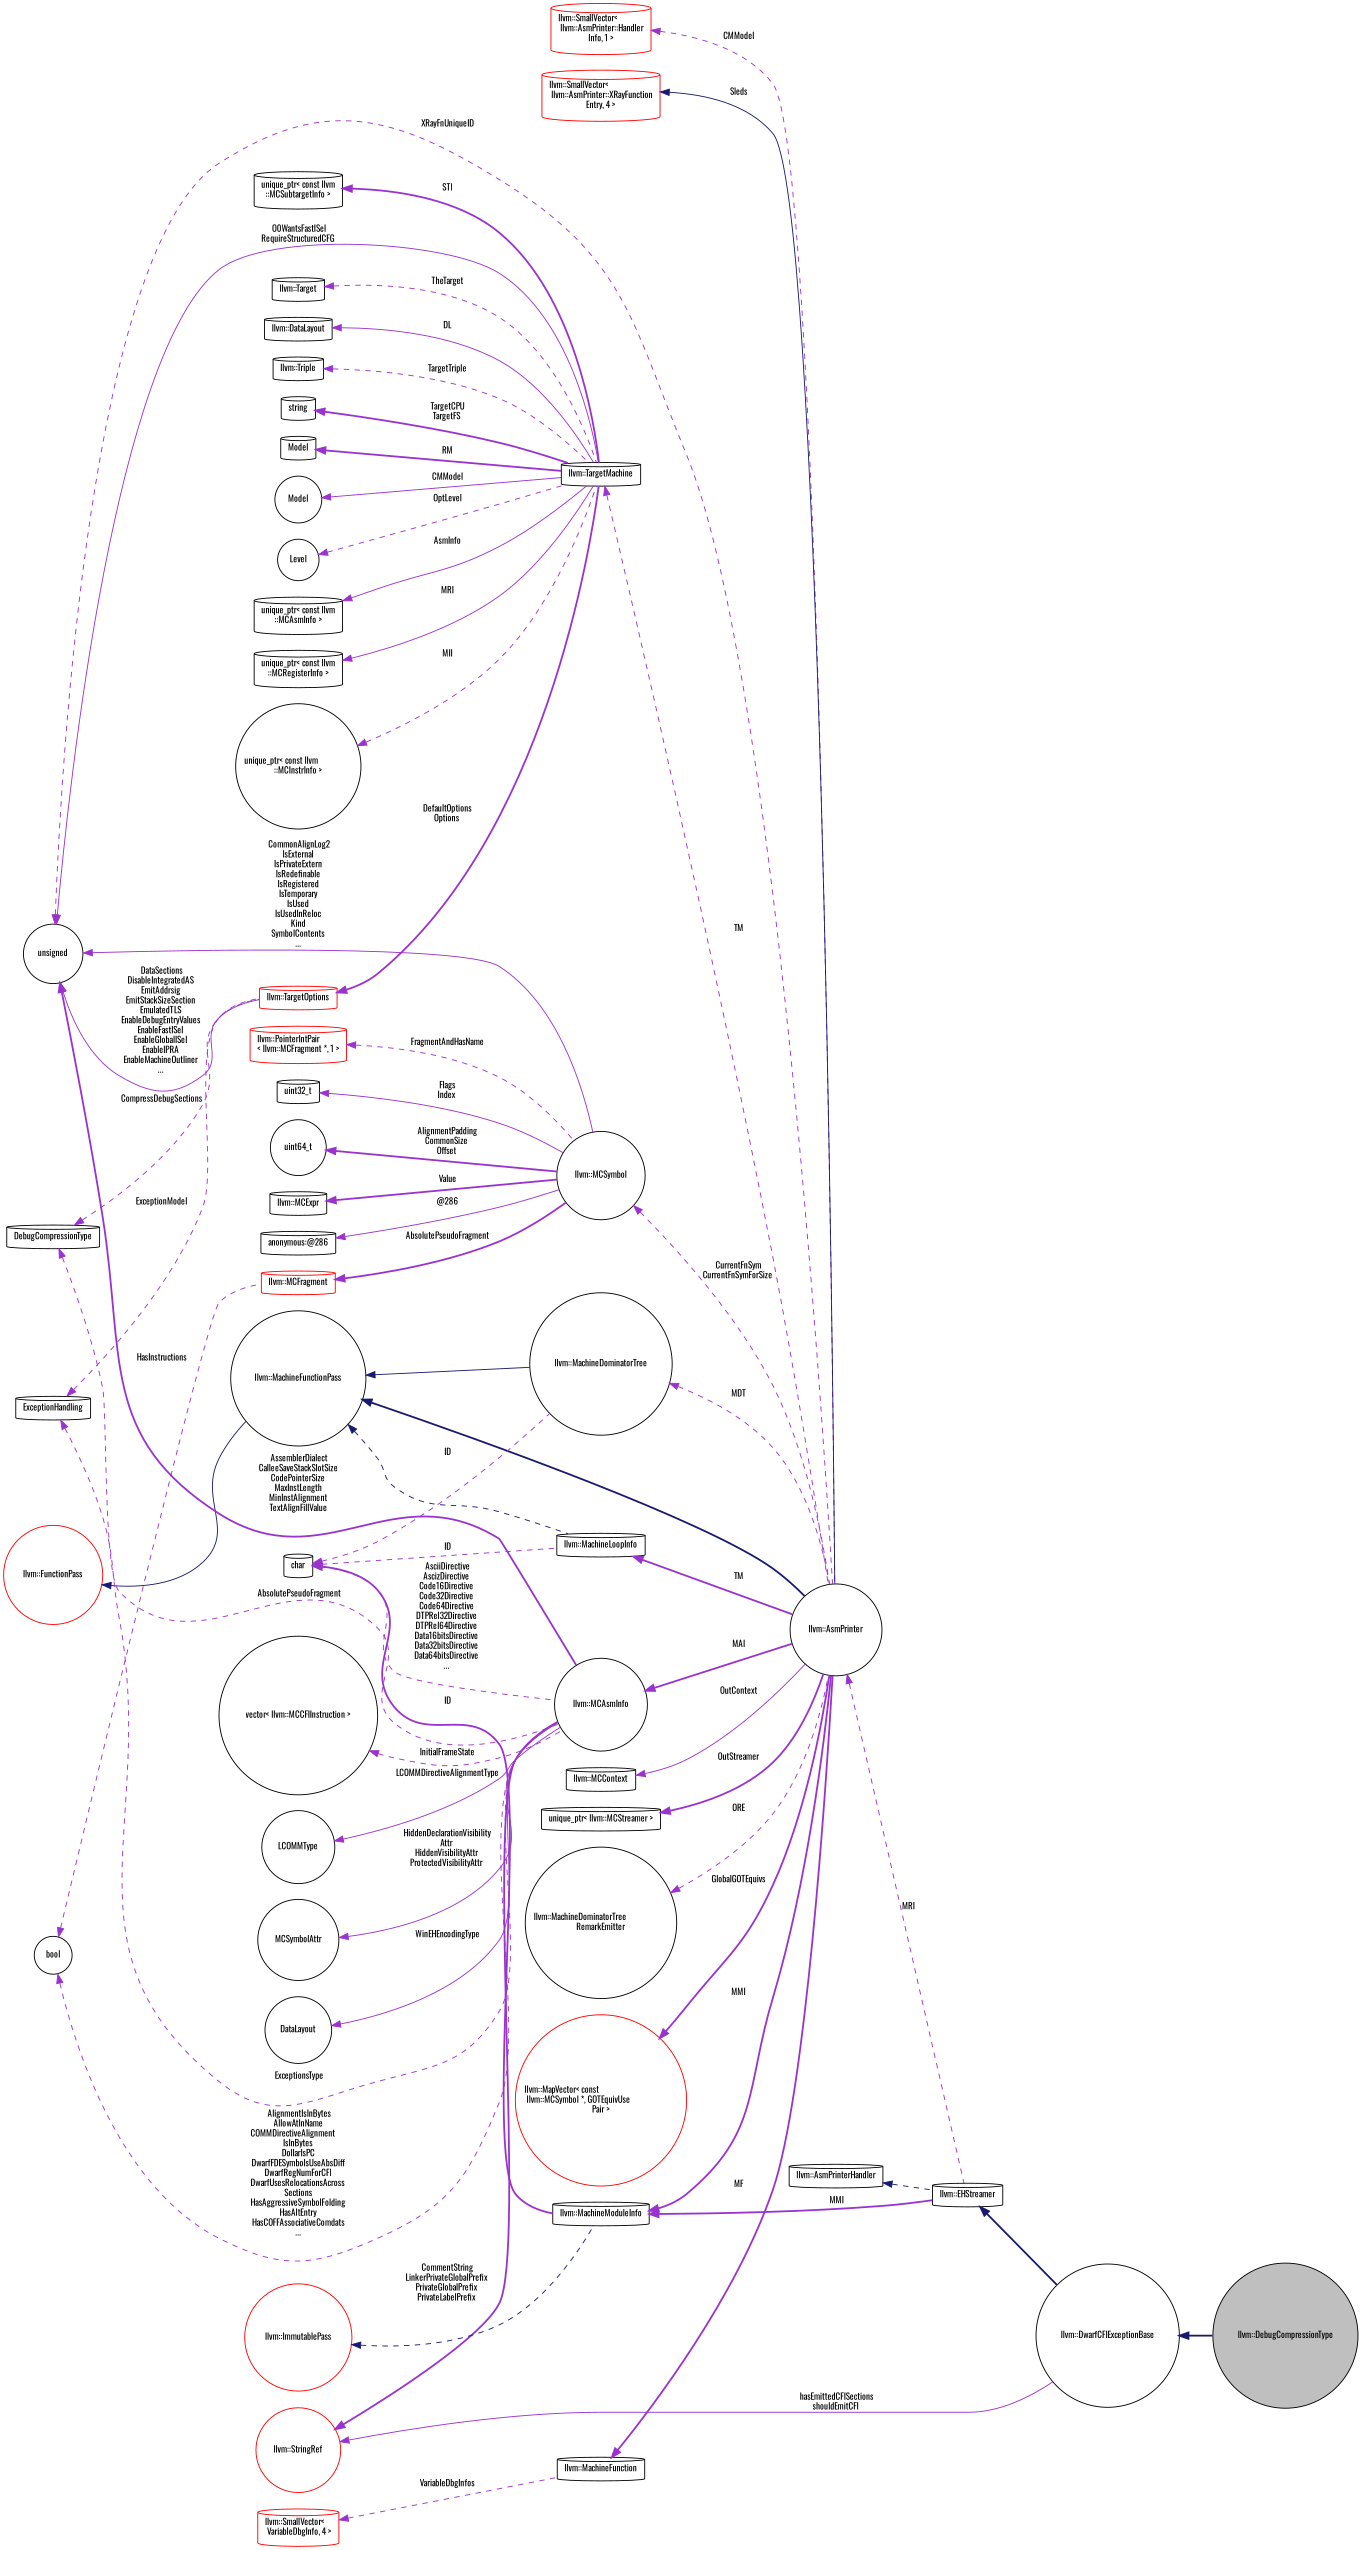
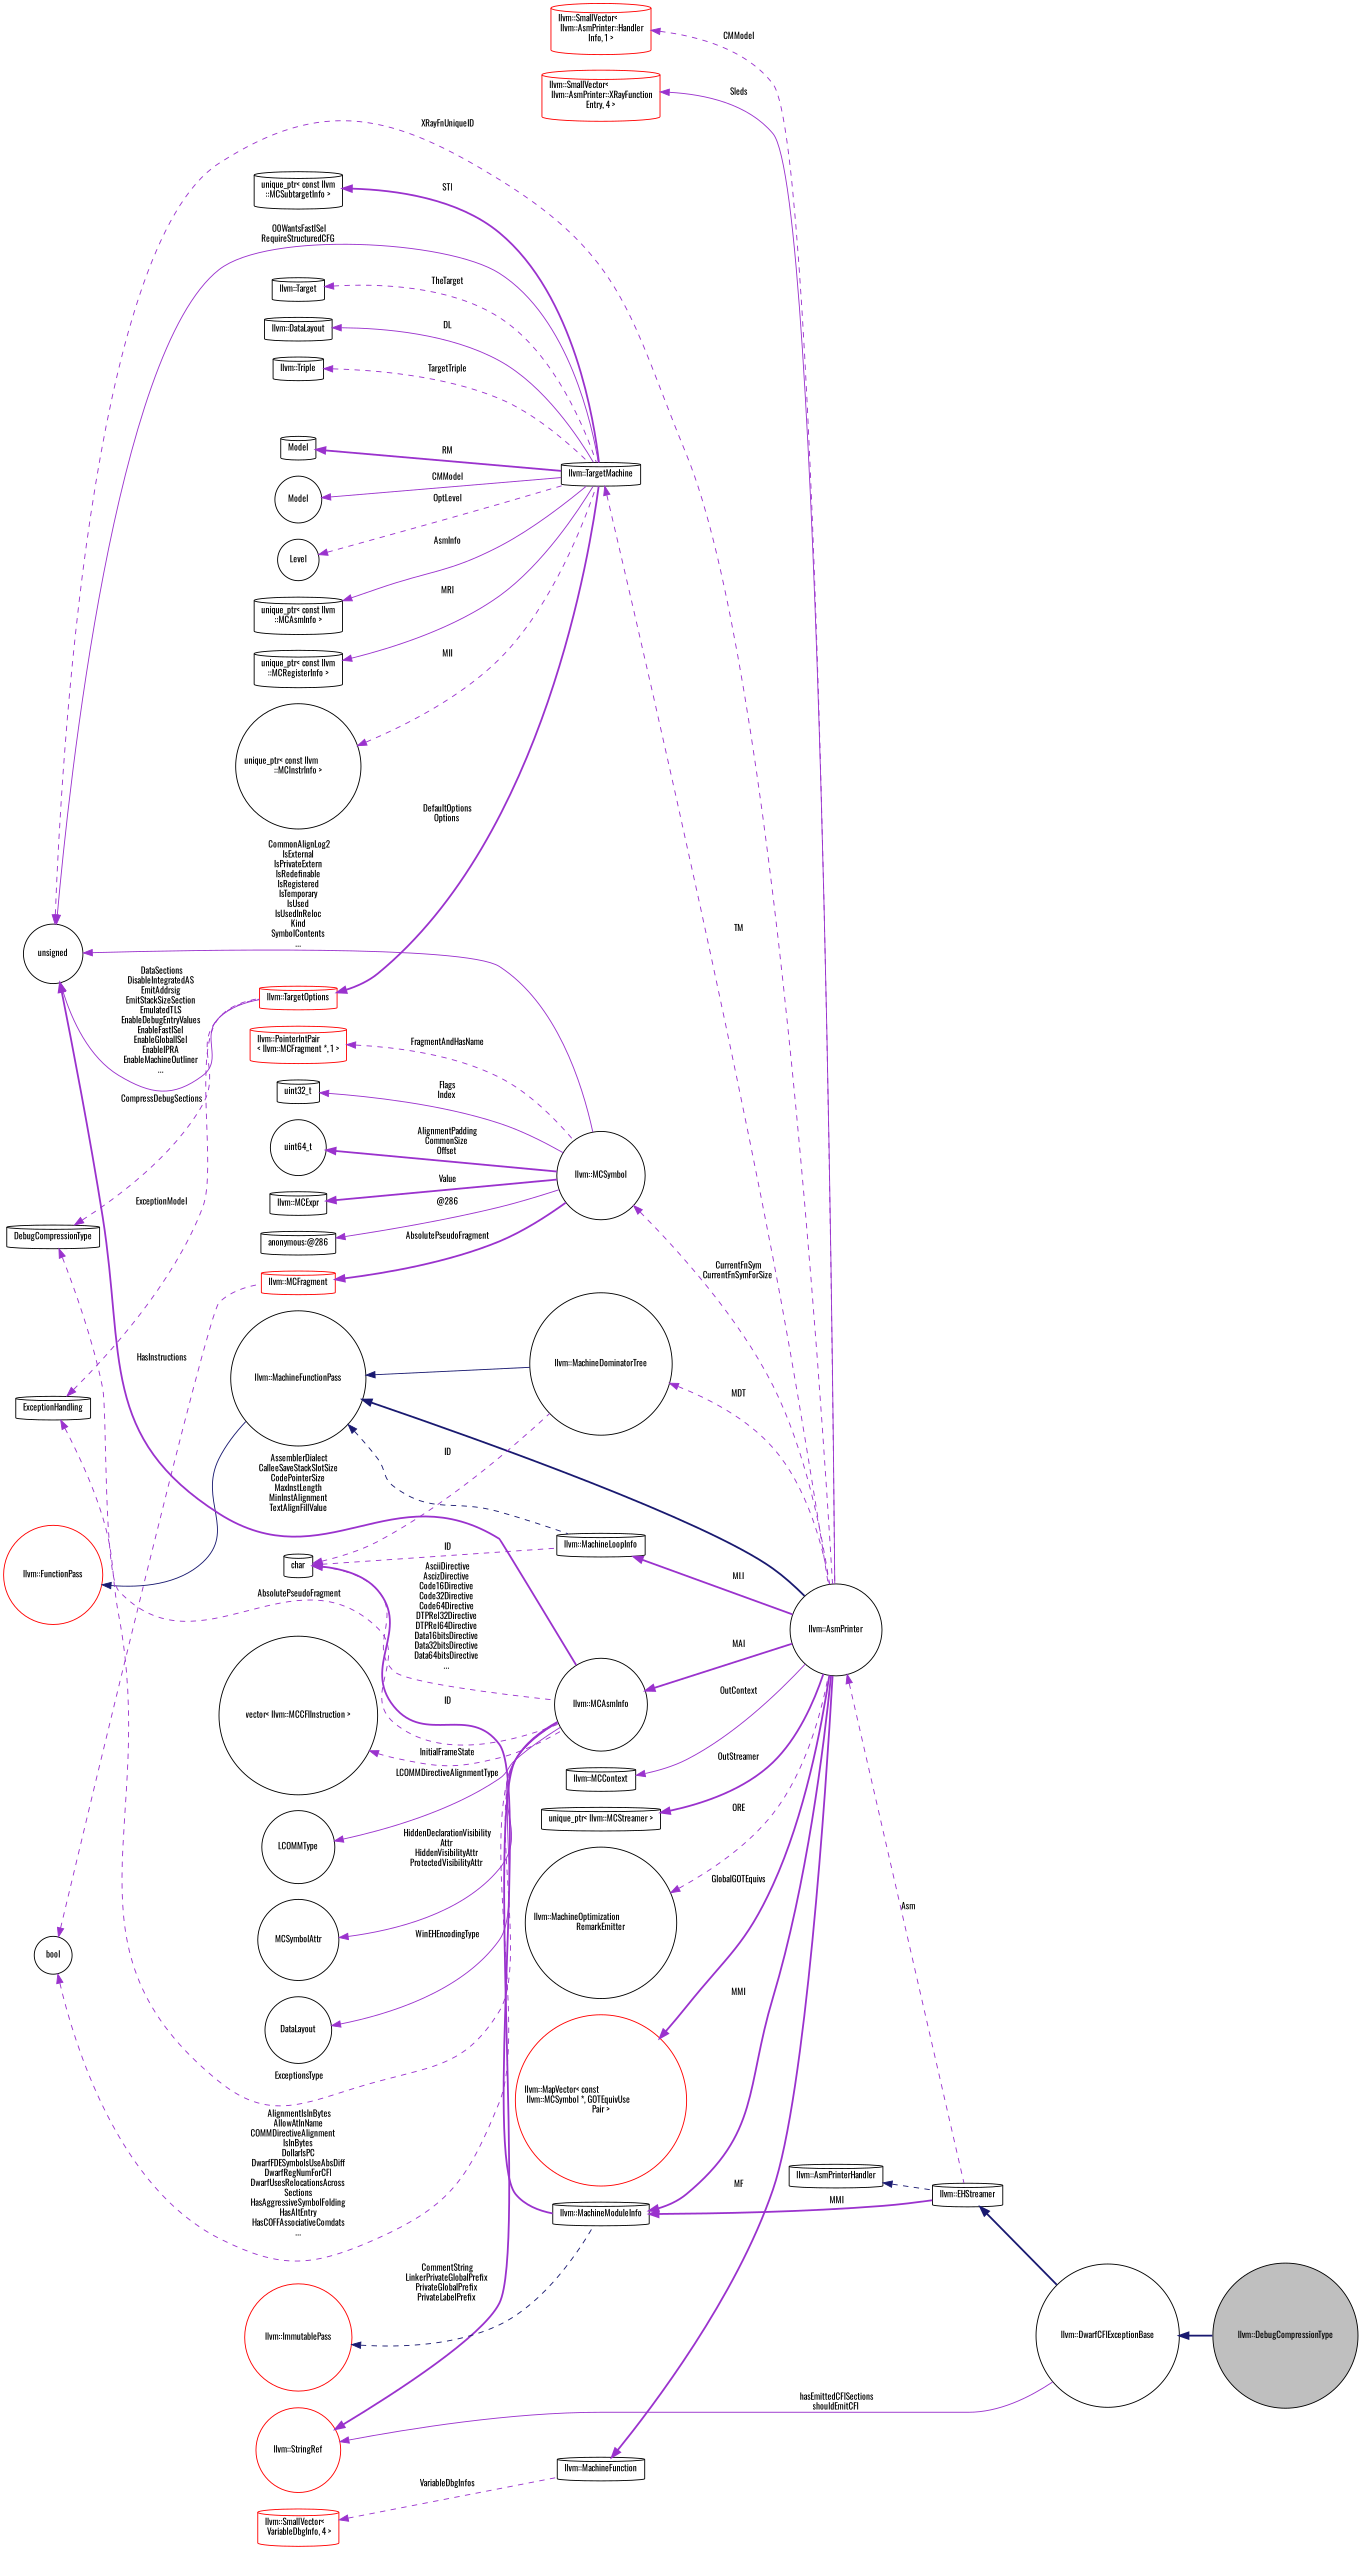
node "string": removed
edge "llvm::AsmPrinter" -> "llvm::SmallVector< llvm::AsmPrinter::XRayFunction Entry, 4 >": color midnightblue -> darkorchid3
edge "llvm::AsmPrinter" -> "llvm::MachineLoopInfo": label " TM" -> " MLI"
edge "llvm::EHStreamer" -> "llvm::AsmPrinter": label " MRI" -> " Asm"
node "llvm::MachineDominatorTree RemarkEmitter": label "llvm::MachineDominatorTree RemarkEmitter" -> "llvm::MachineOptimization RemarkEmitter"
